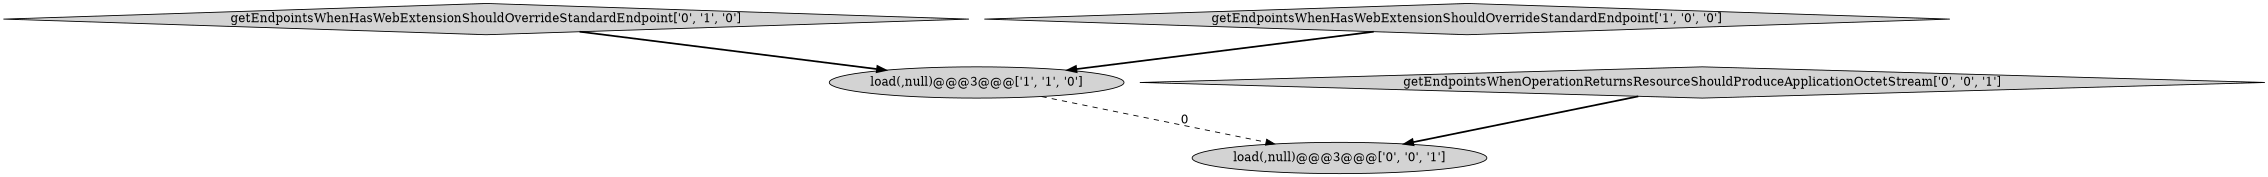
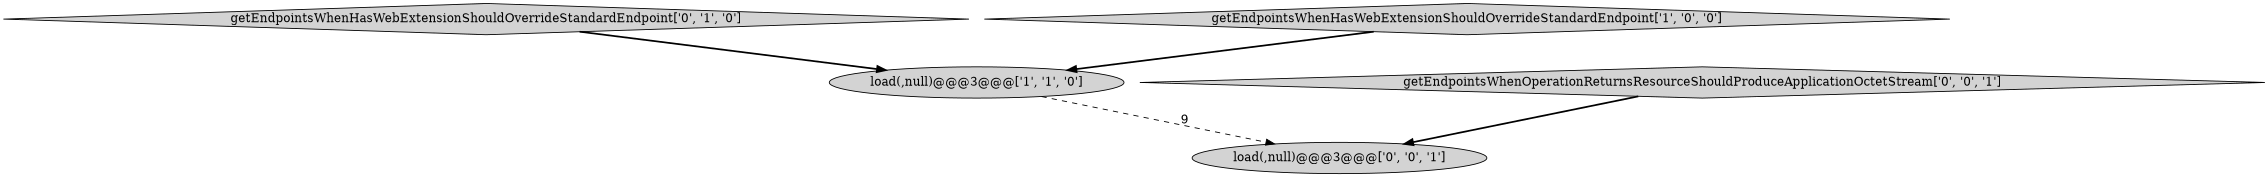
edge "load(,null)@@@3@@@['1', '1', '0']" -> "load(,null)@@@3@@@['0', '0', '1']": label "0" -> "9"
